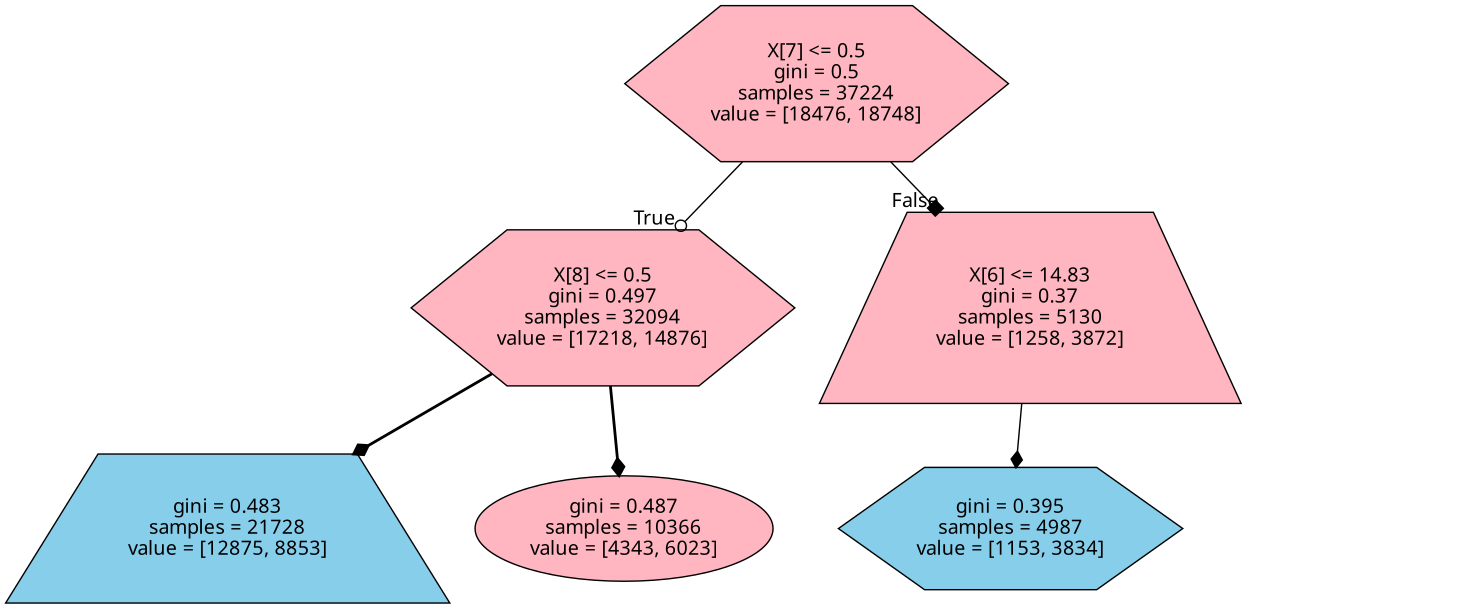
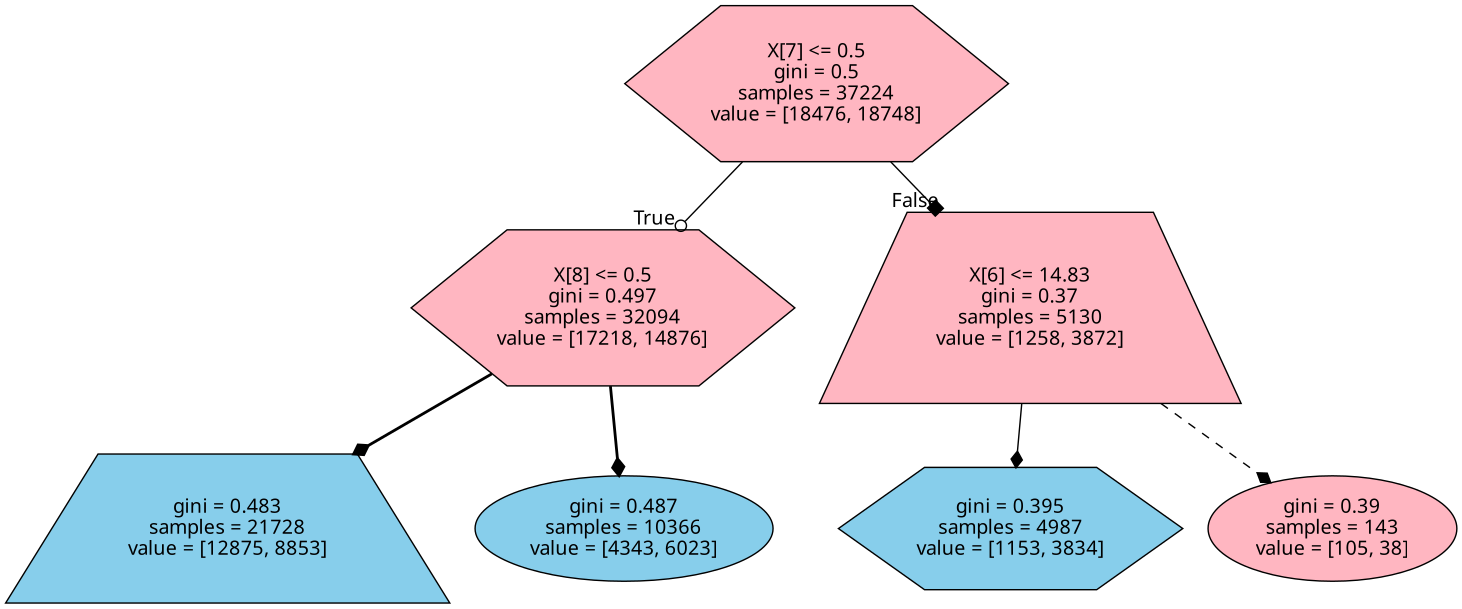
node "gini = 0.487 samples = 10366 value = [4343, 6023]": fillcolor lightpink -> skyblue
node "gini = 0.39 samples = 143 value = [105, 38]": added
